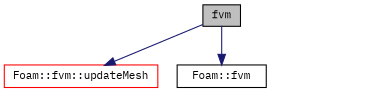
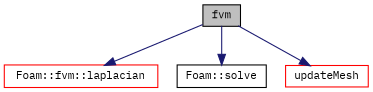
node "Foam::fvm::updateMesh": label "Foam::fvm::updateMesh" -> "Foam::fvm::laplacian"
node "Foam::fvm": label "Foam::fvm" -> "Foam::solve"
node "updateMesh": added
